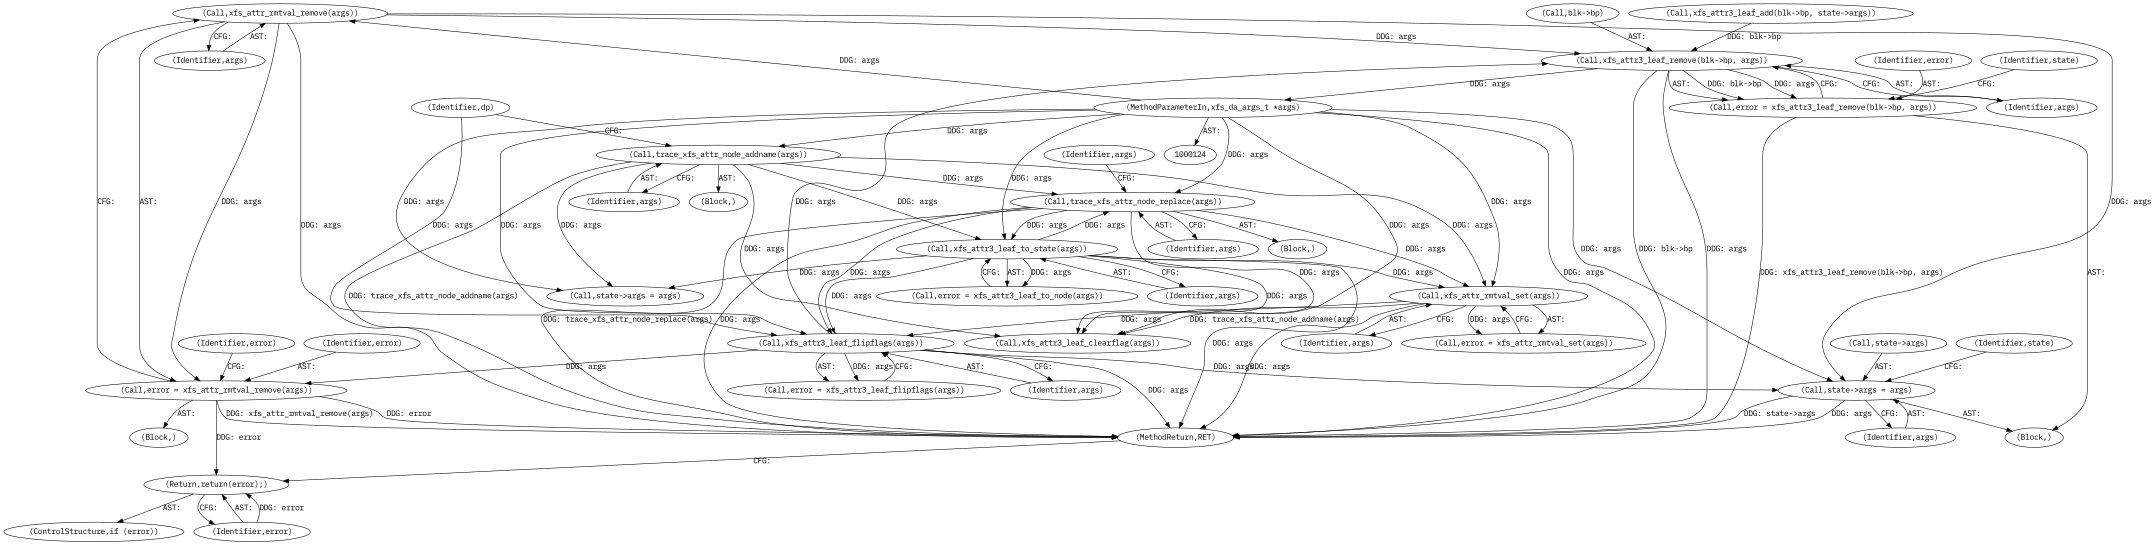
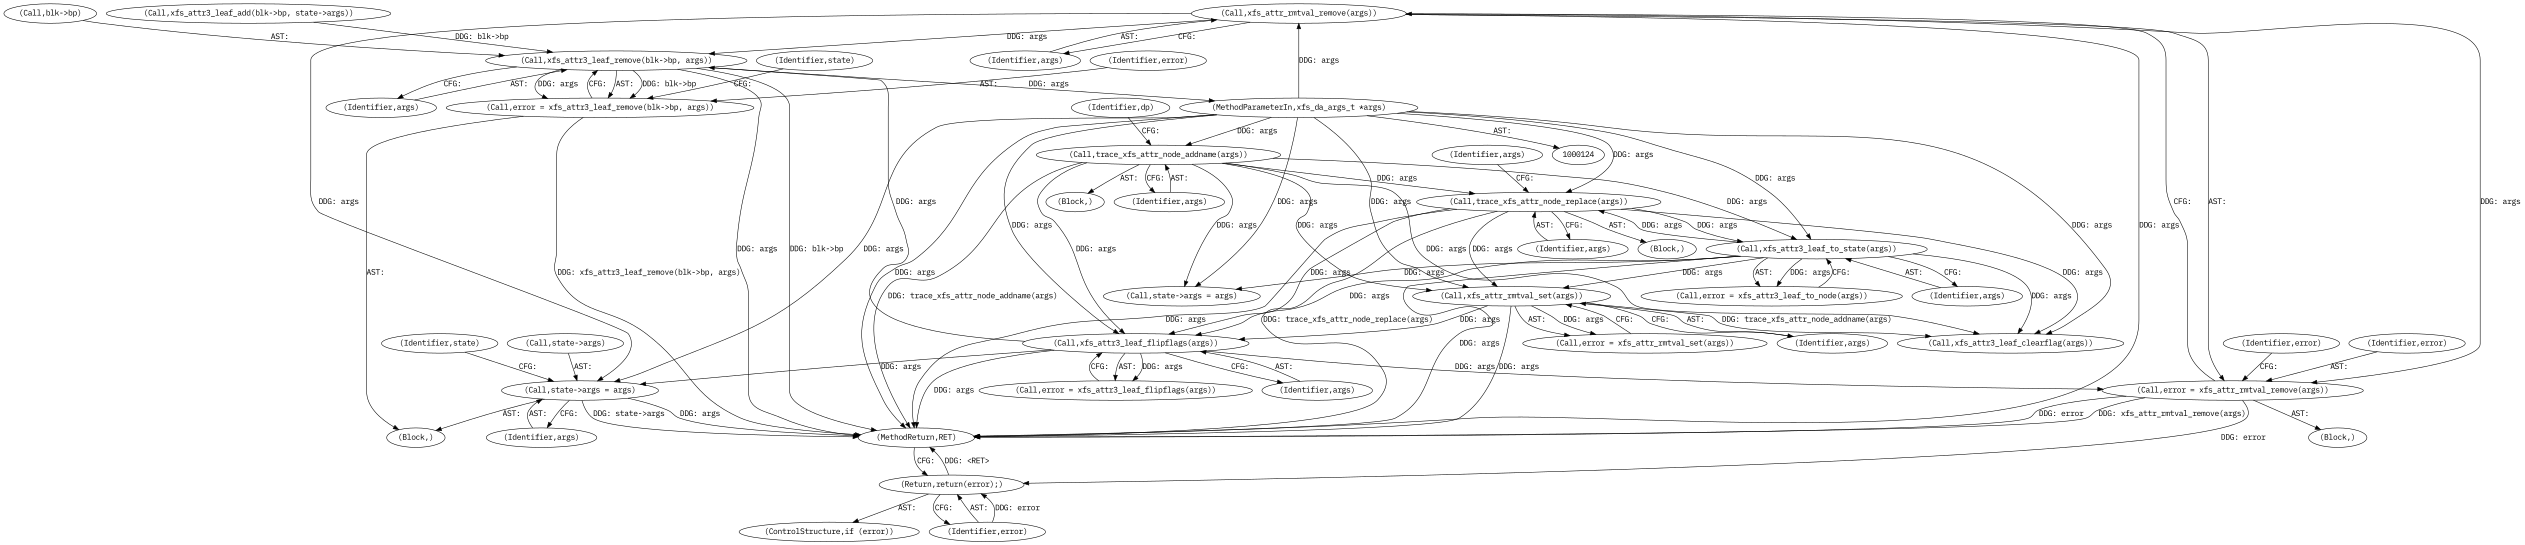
edge "(Identifier,dp)" -> "(Call,xfs_attr3_leaf_flipflags(args))": now "(Call,trace_xfs_attr_node_addname(args))" -> "(Call,xfs_attr3_leaf_flipflags(args))"
edge "(Return,return(error);)" -> "(MethodReturn,RET)": added, label "DDG: <RET>"
